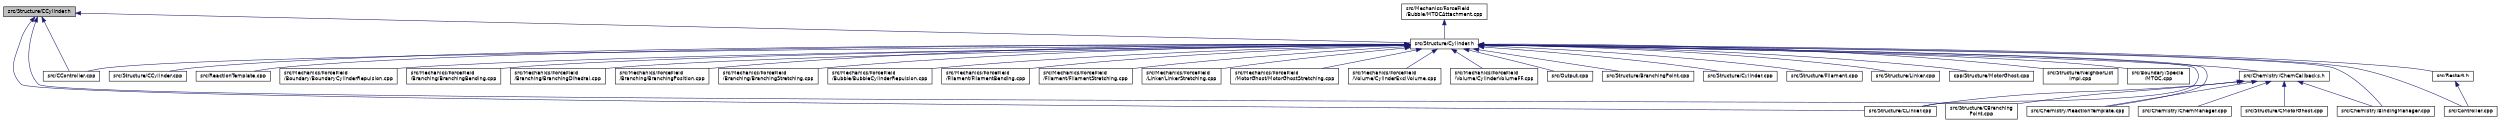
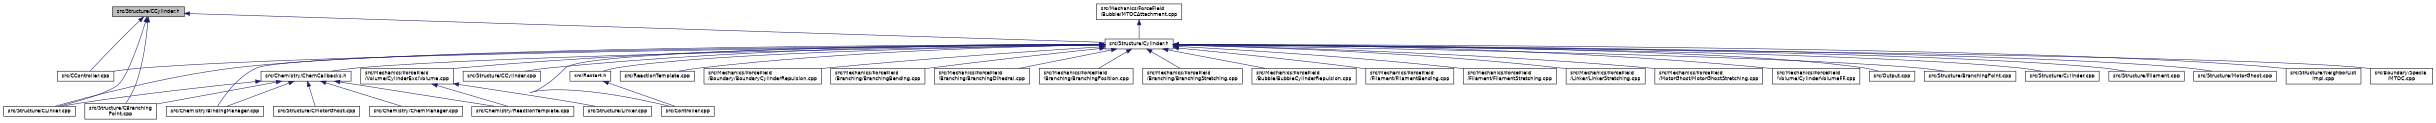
edge "src/Chemistry/ReactionTemplate.cpp" -> "src/Structure/Cylinder.h": now "src/Chemistry/ReactionTemplate.cpp" -> "src/Mechanics/ForceField /Volume/CylinderExclVolume.cpp"
edge "src/Structure/Linker.cpp" -> "src/Structure/Cylinder.h": now "src/Structure/Linker.cpp" -> "src/Mechanics/ForceField /Volume/CylinderExclVolume.cpp"
node "cpp/Structure/MotorGhost.cpp": label "cpp/Structure/MotorGhost.cpp" -> "src/Structure/MotorGhost.cpp"
